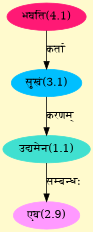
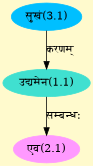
node "भवति(4.1)": removed
node "एव(2.9)": label "एव(2.9)" -> "एव(2.1)"
